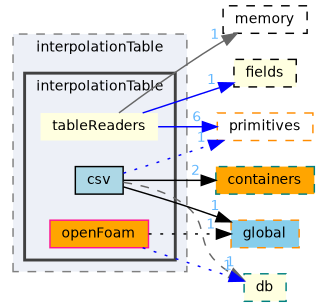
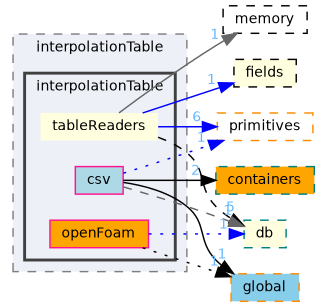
edge "tableReaders" -> "db": added
node "csv": color black -> deeppink
